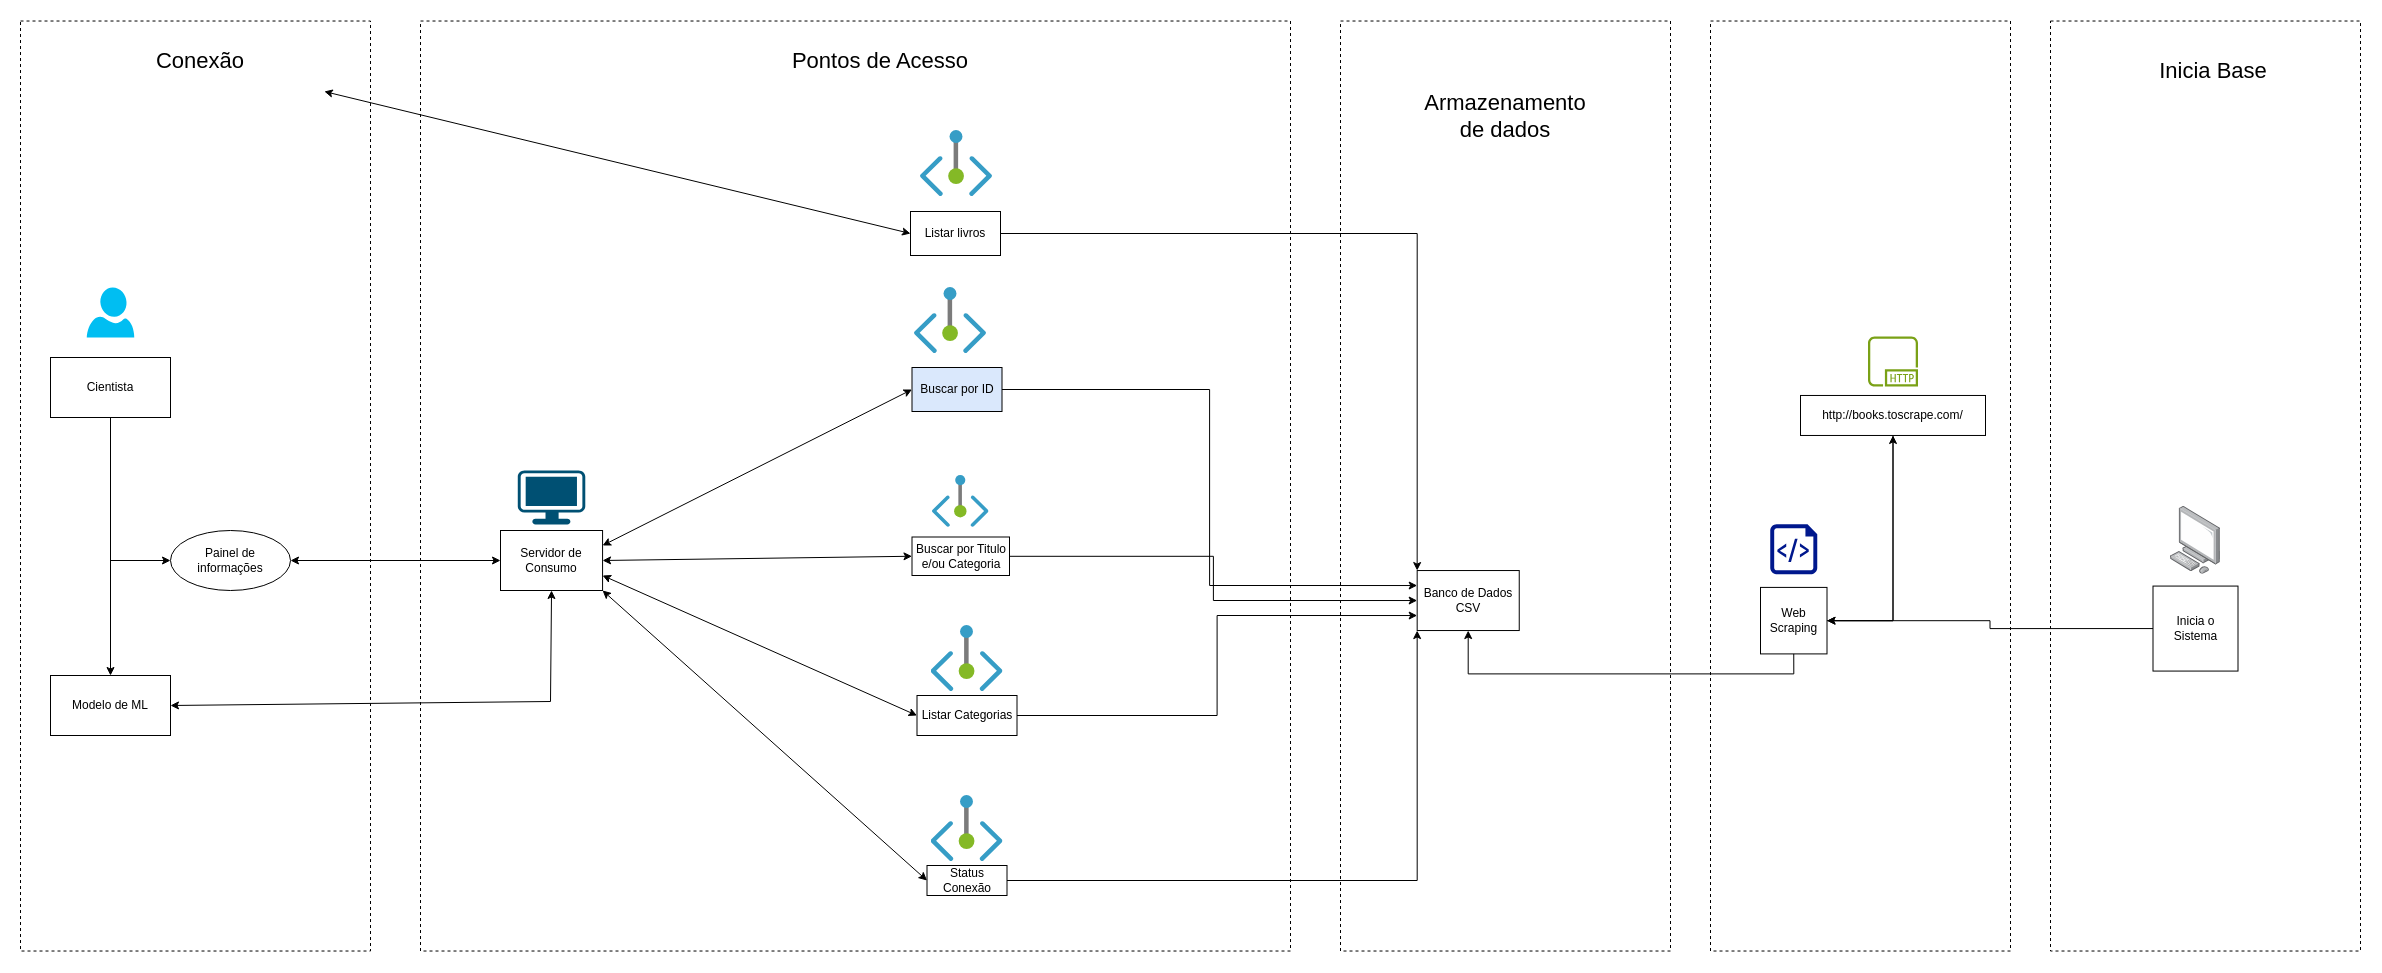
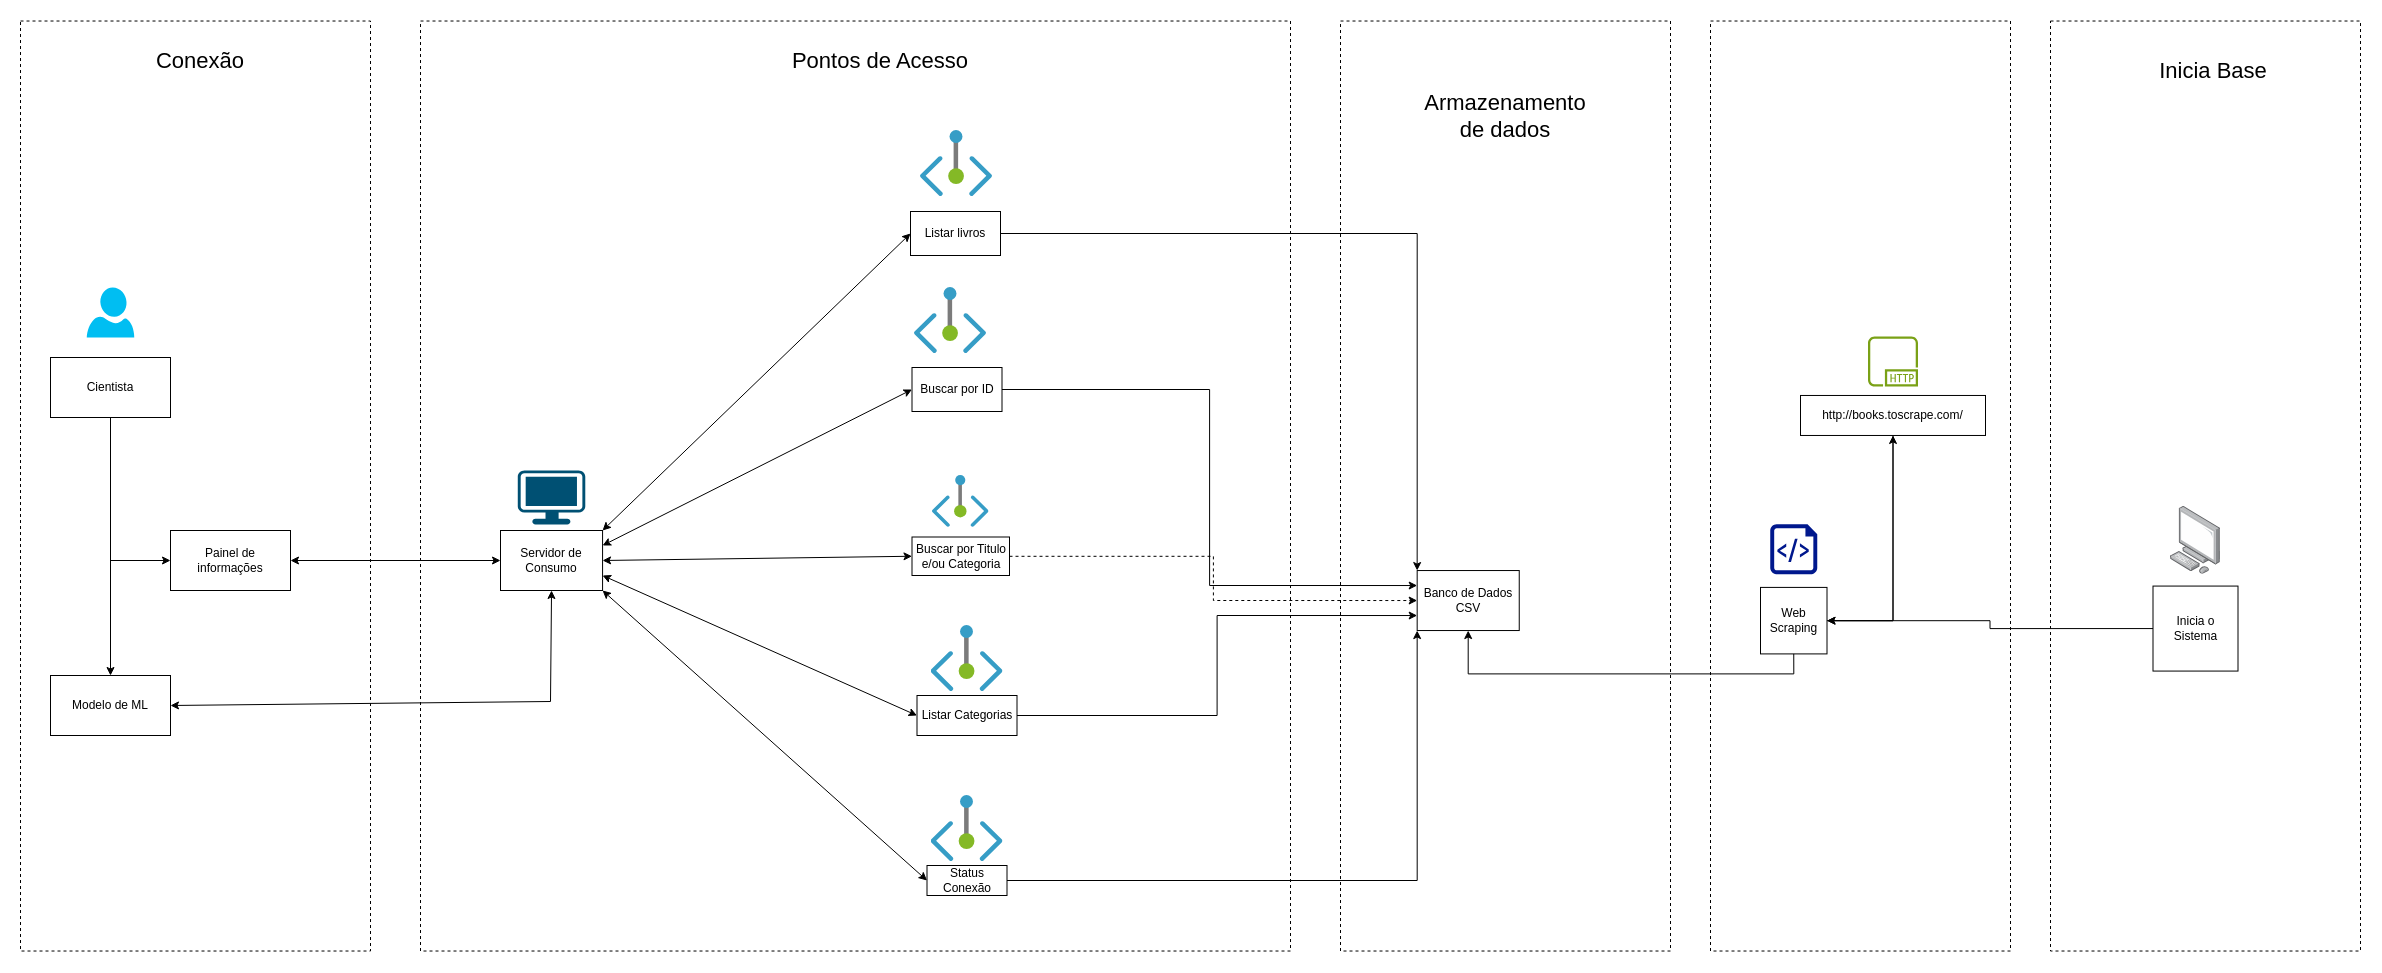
edge "Conexão" -- "Listar livros": now "Servidor de Consumo" -- "Listar livros"
node "Buscar por ID": fillcolor #dae8fc -> #ffffff
node "Painel de informações": shape ellipse -> rectangle
edge "Buscar por Titulo e/ou Categoria" -> "Banco de Dados CSV": style solid -> dashed
